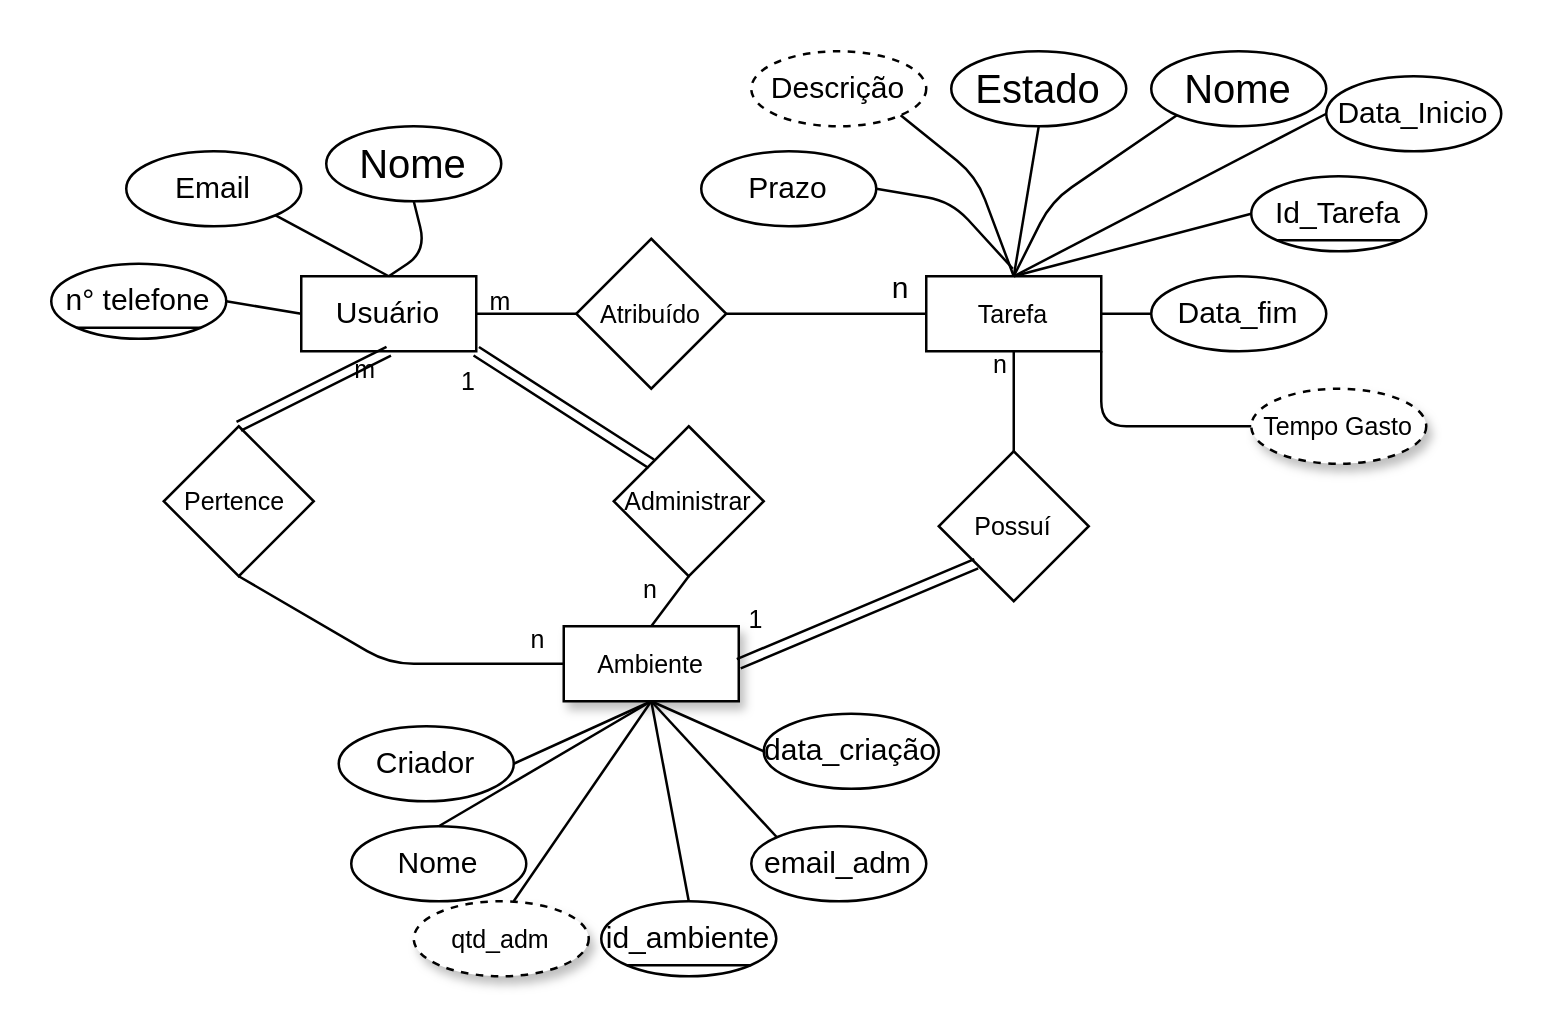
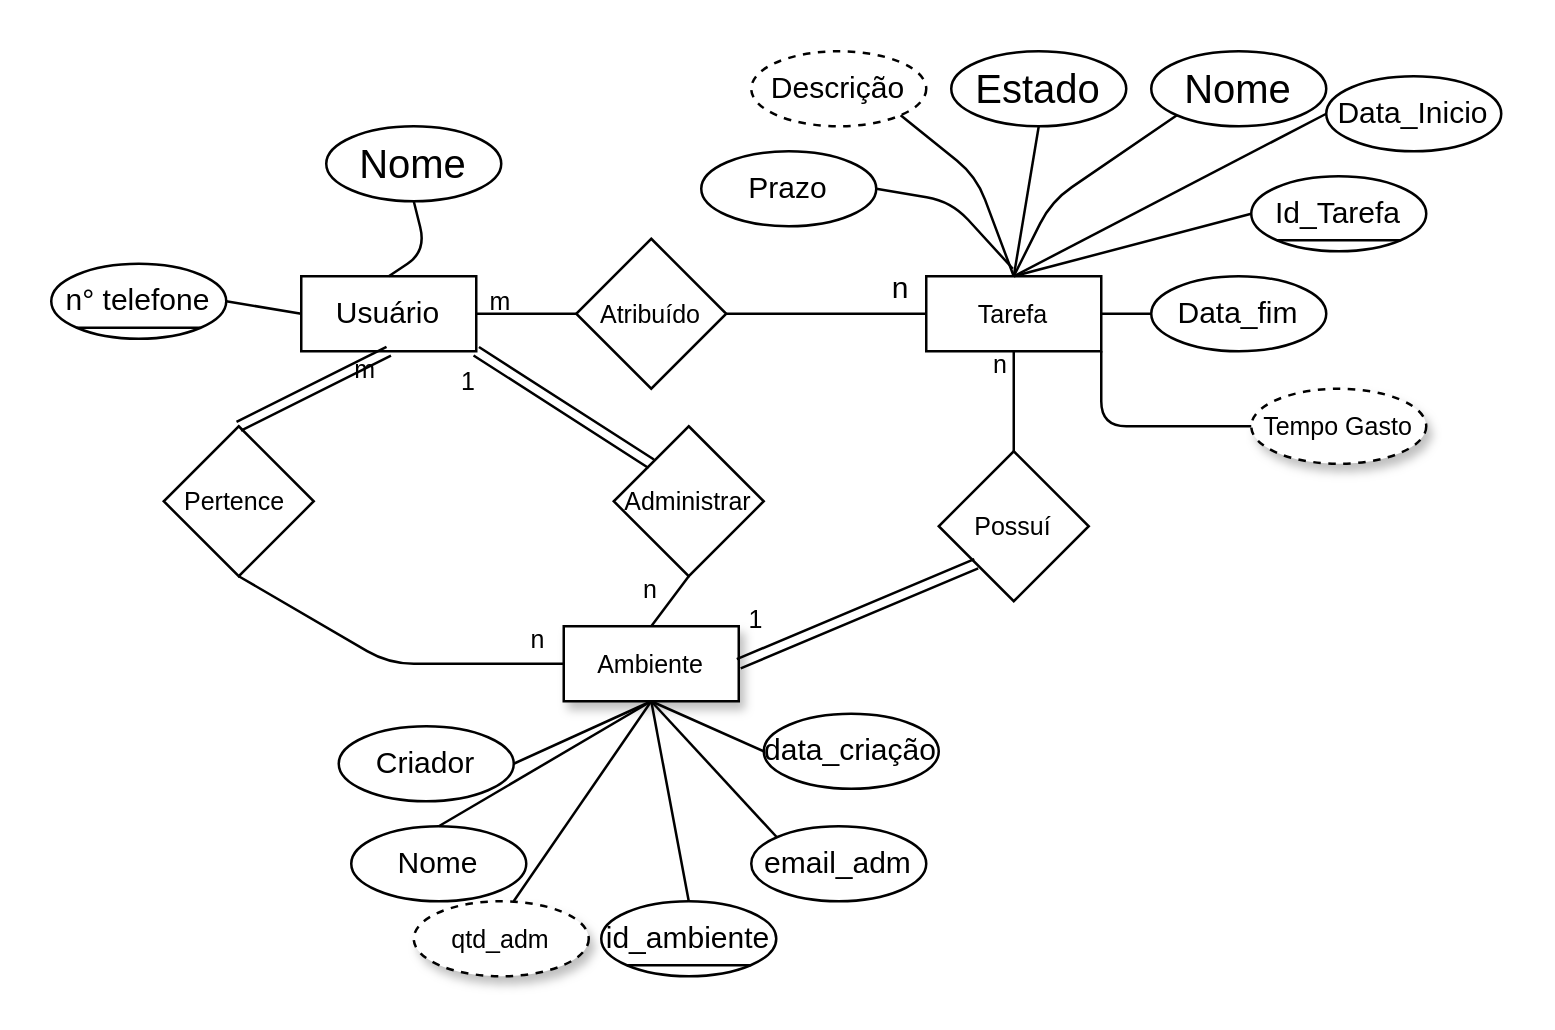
node "Email": removed
edge "Email" -- "Usuário": removed
